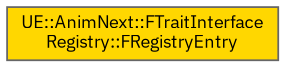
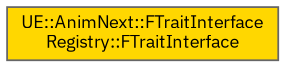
node "UE::AnimNext::FTraitInterface Registry::FRegistryEntry": label "UE::AnimNext::FTraitInterface Registry::FRegistryEntry" -> "UE::AnimNext::FTraitInterface Registry::FTraitInterface"
